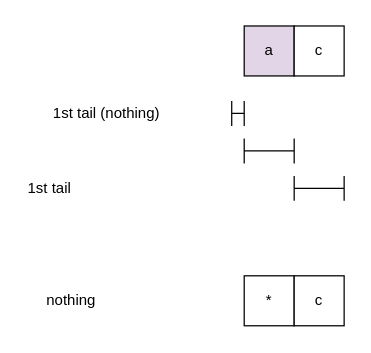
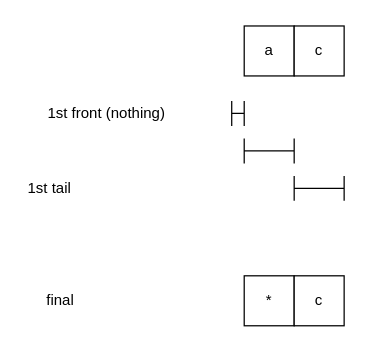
node "a": fillcolor #e1d5e7 -> #ffffff
node "1st tail (nothing)": label "1st tail (nothing)" -> "1st front (nothing)"
node "nothing": label "nothing" -> "final"
